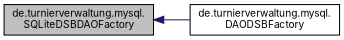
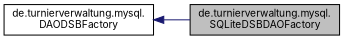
edge "de.turnierverwaltung.mysql. DAODSBFactory" -> "de.turnierverwaltung.mysql. SQLiteDSBDAOFactory": reversed
